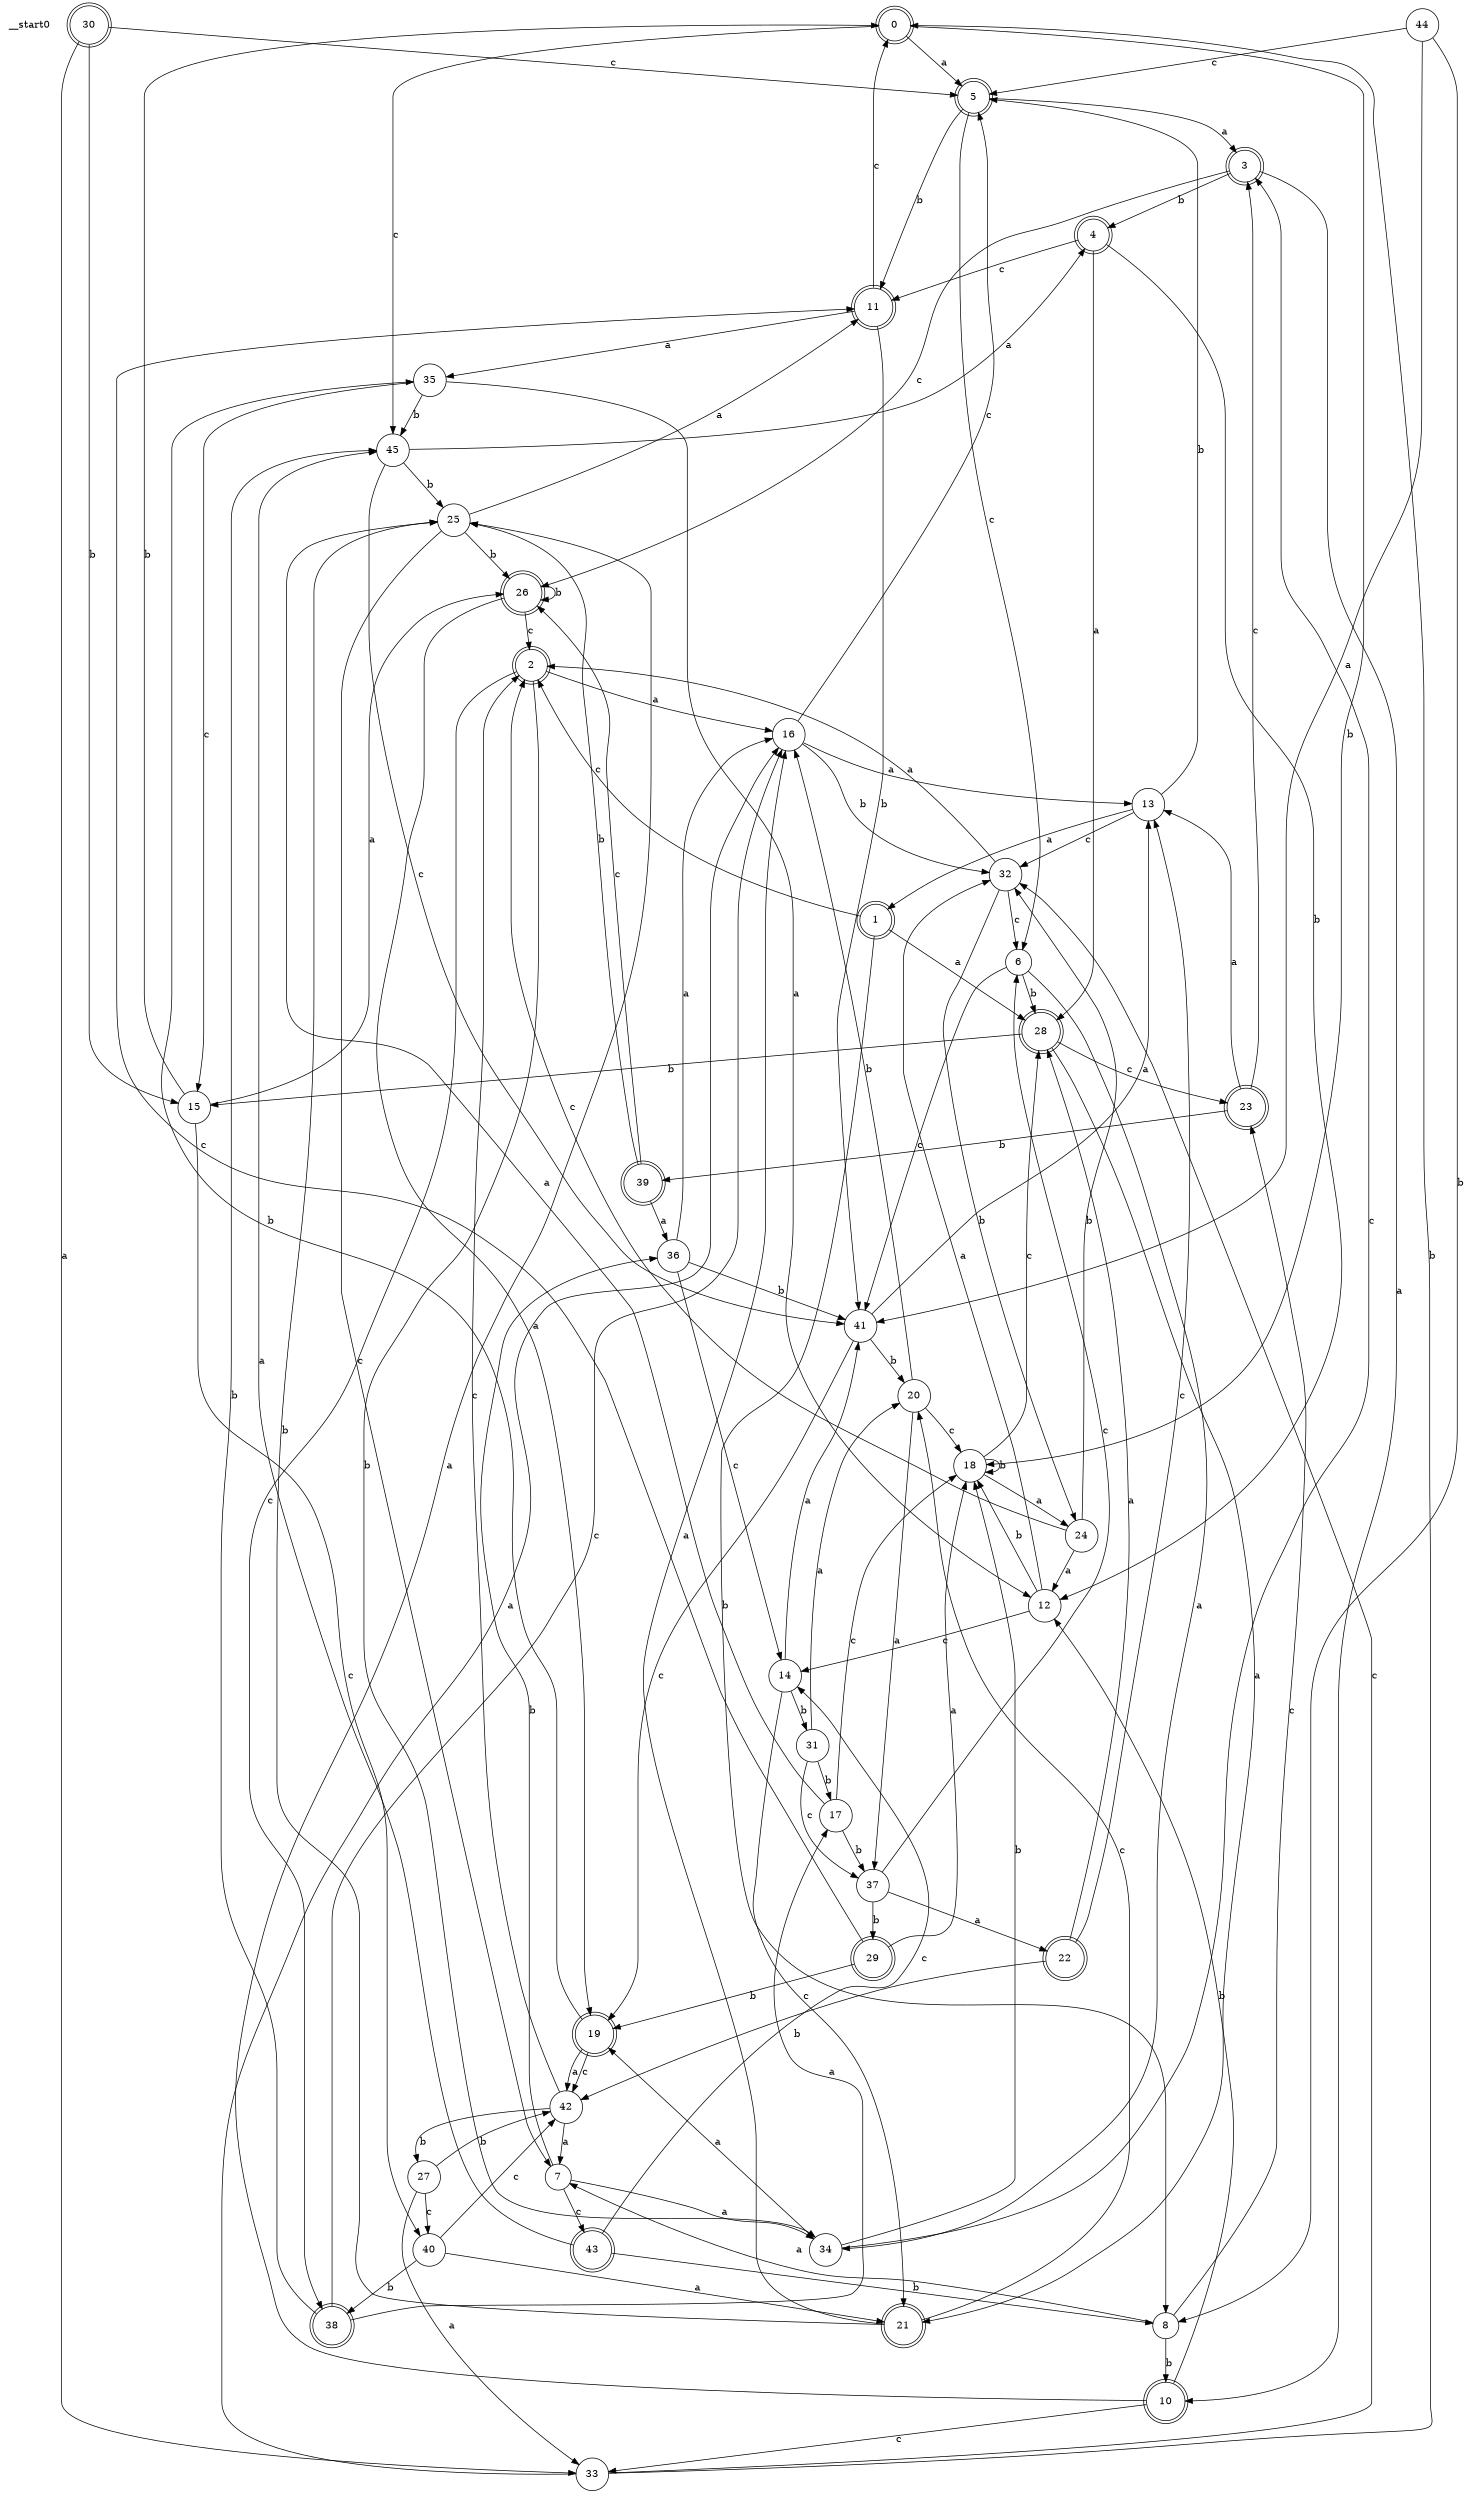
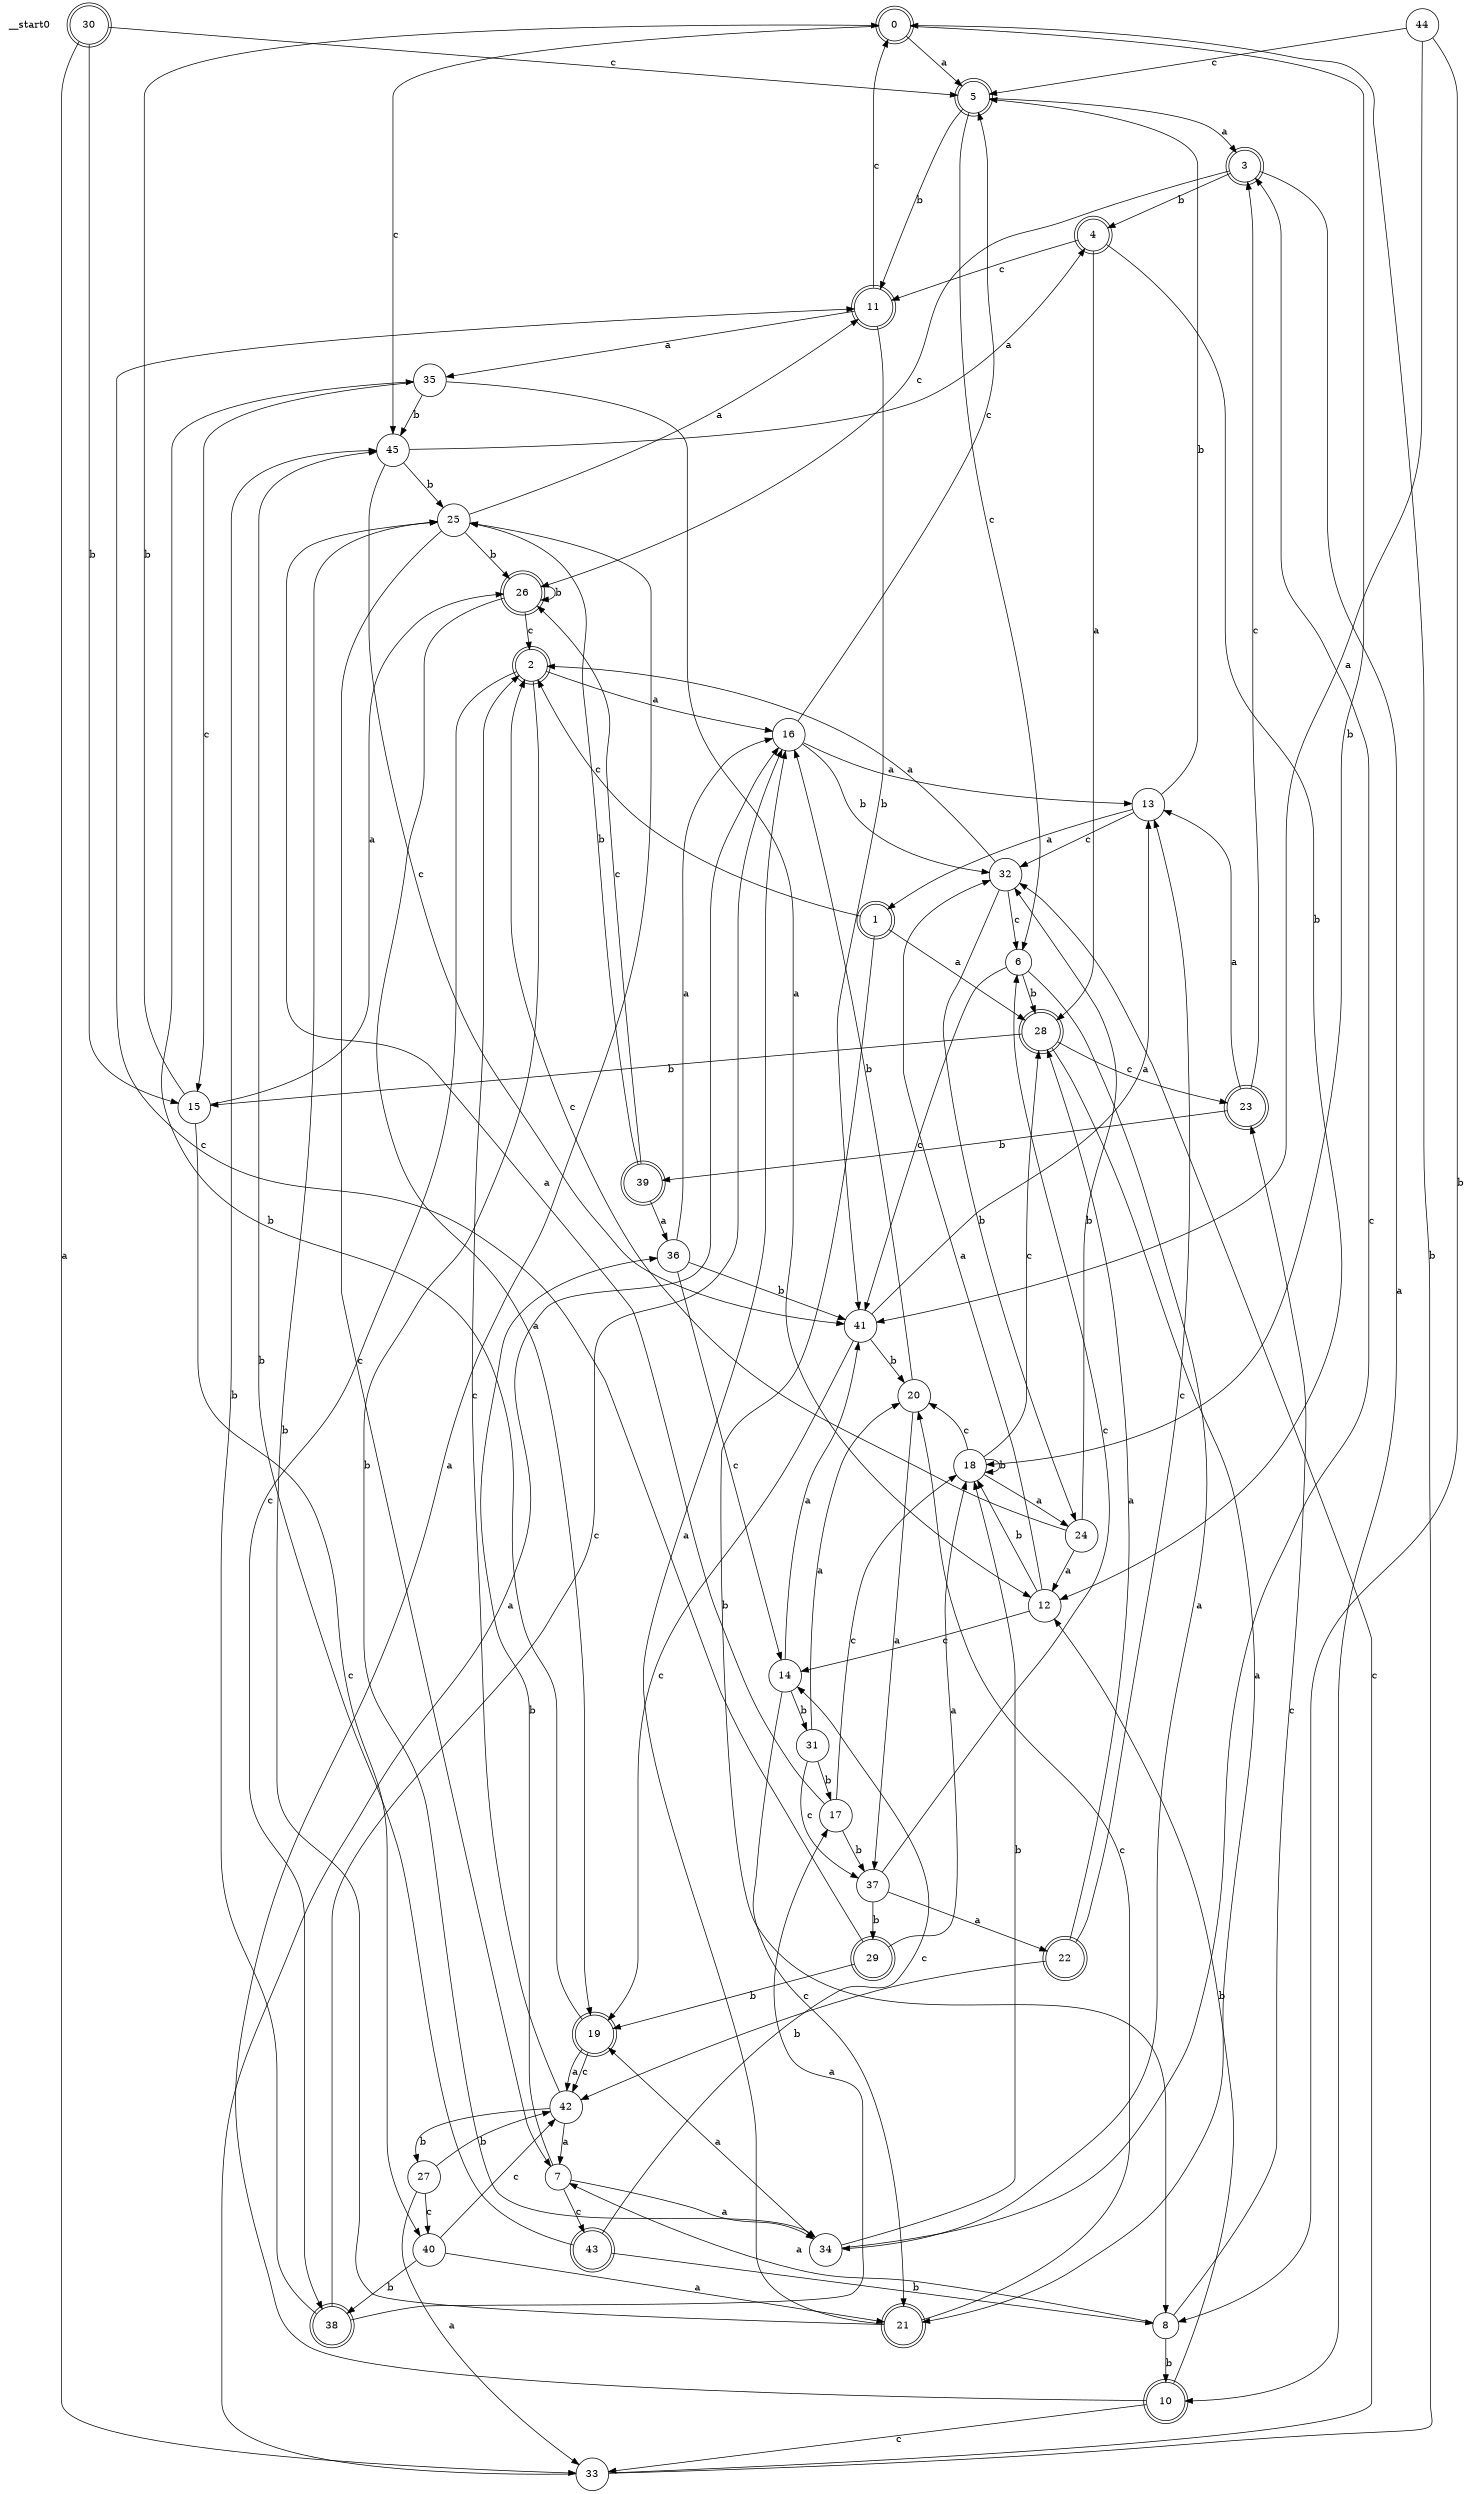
edge "43" -> "45": label "a" -> "b"
edge "20" -> "18": reversed
